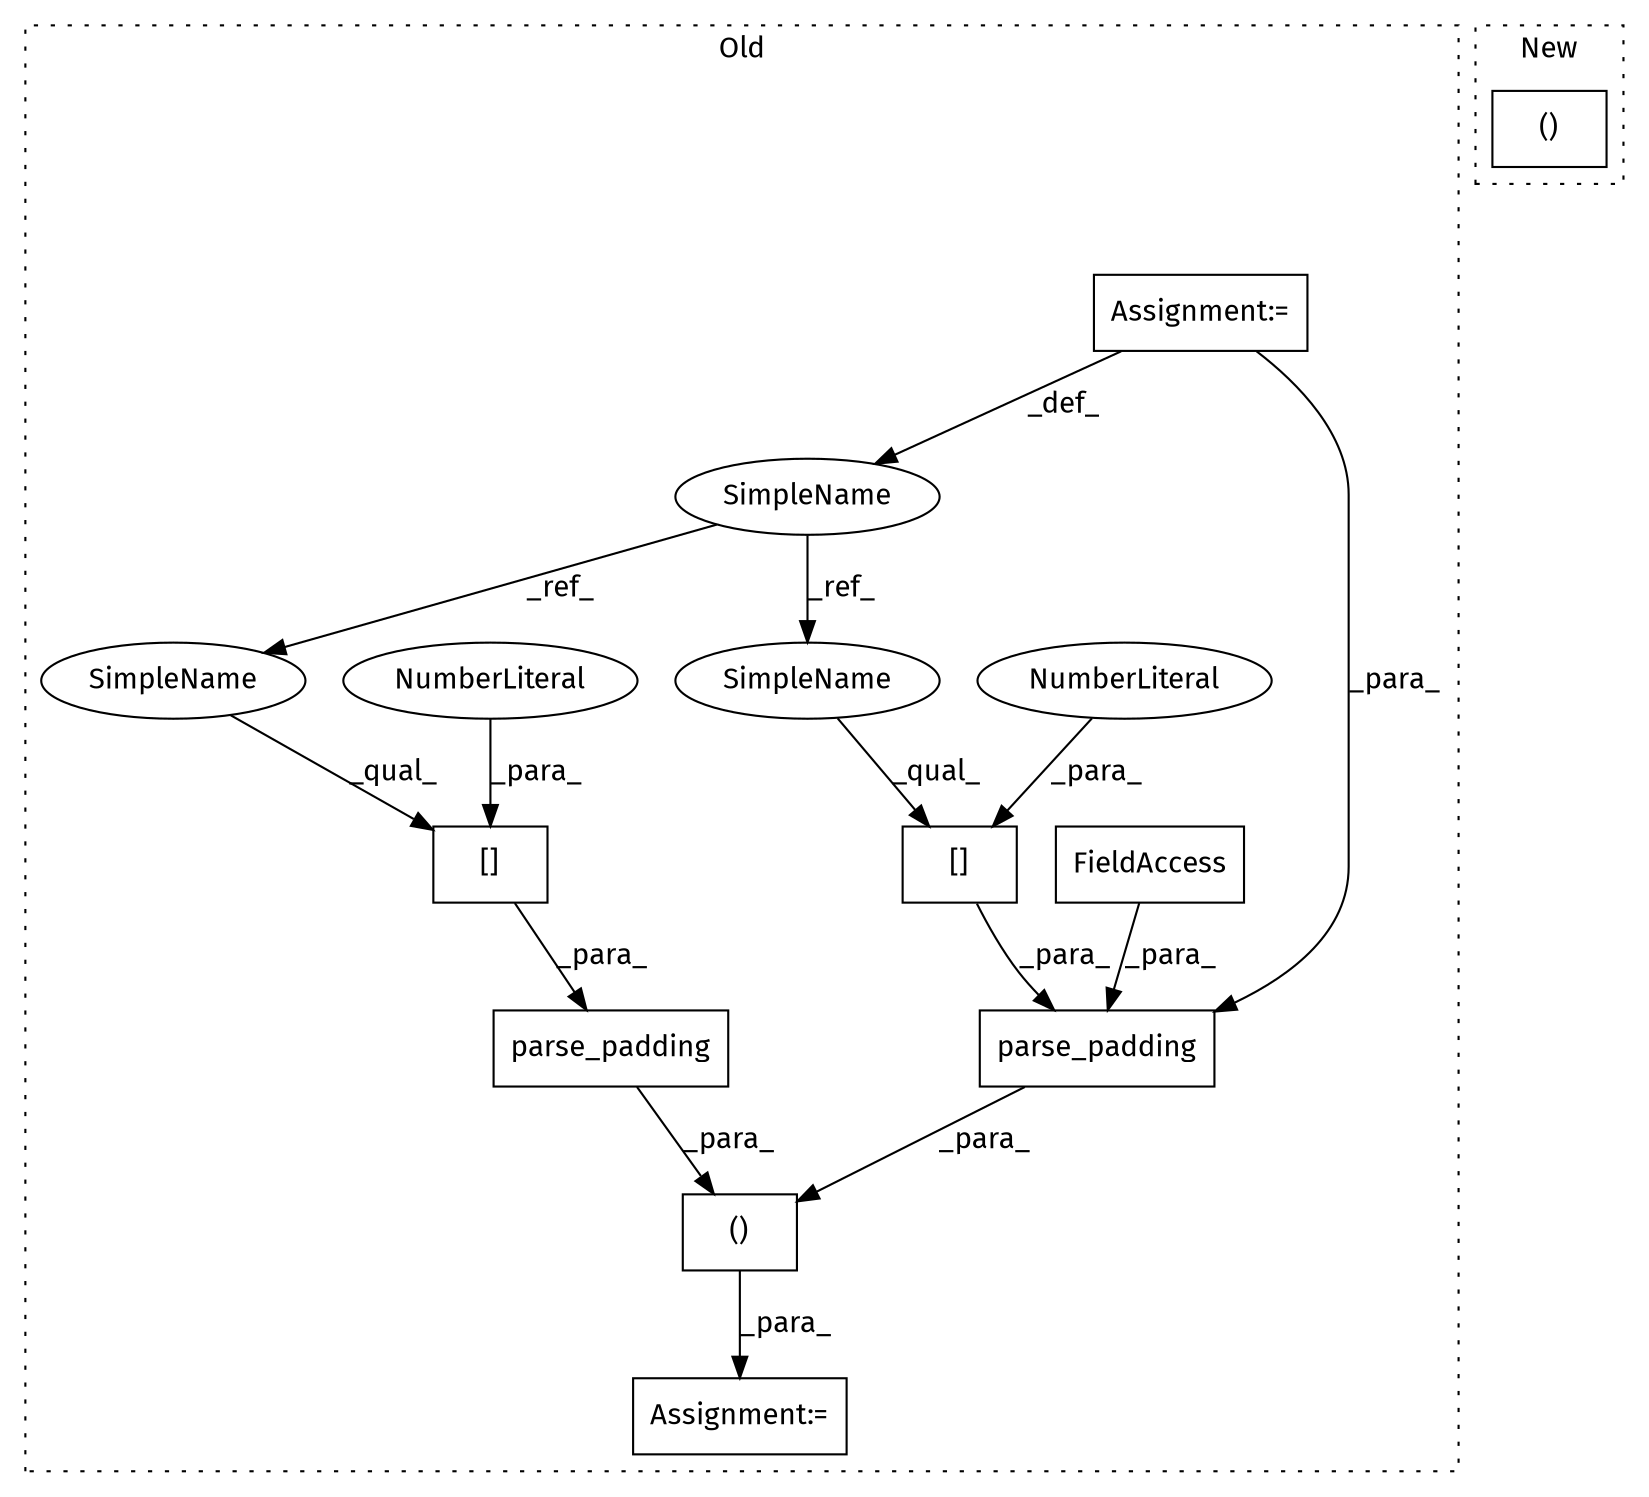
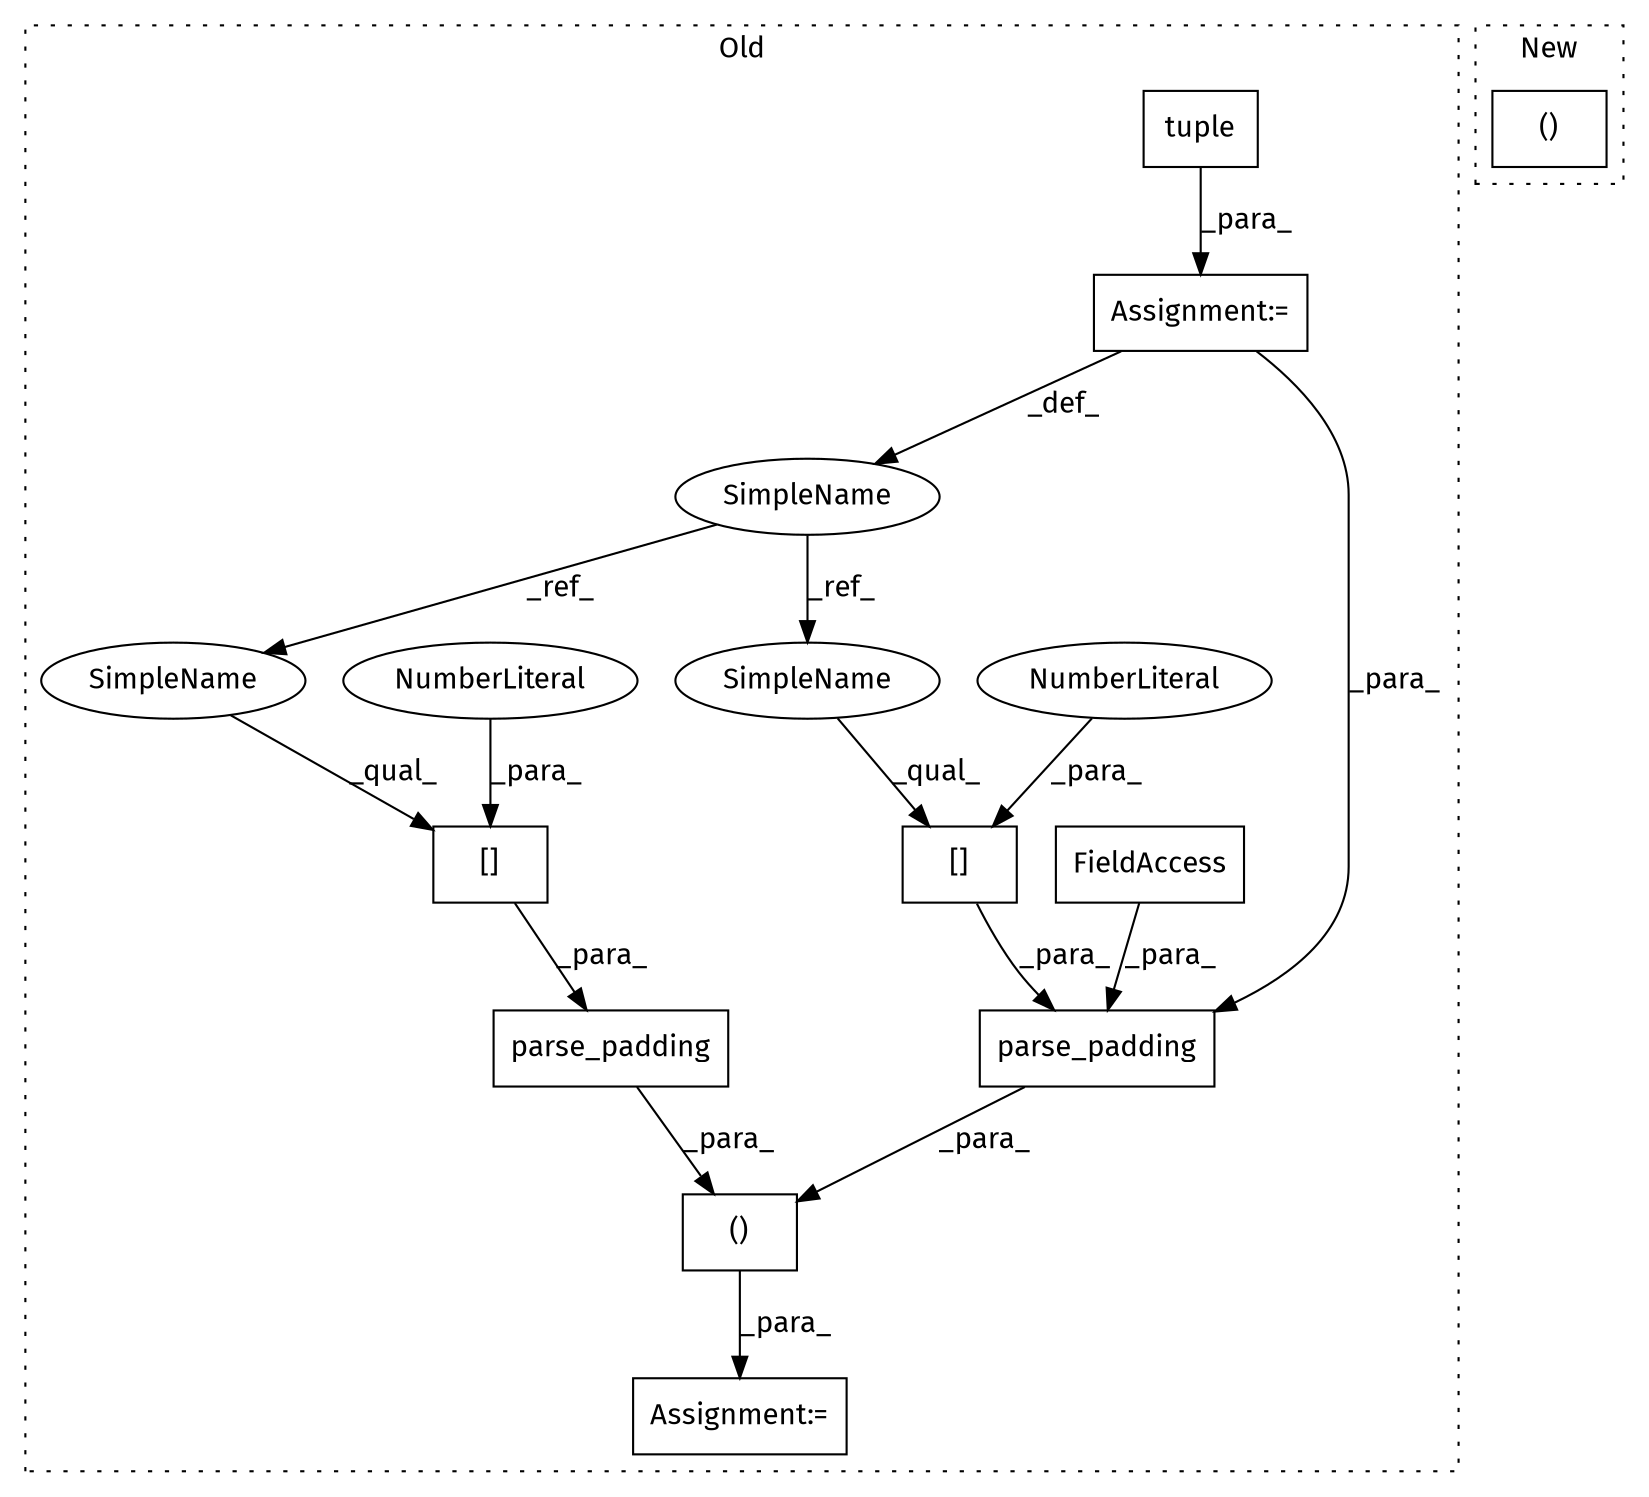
node "tuple": added
